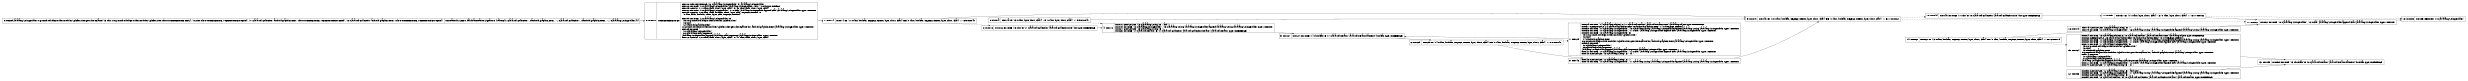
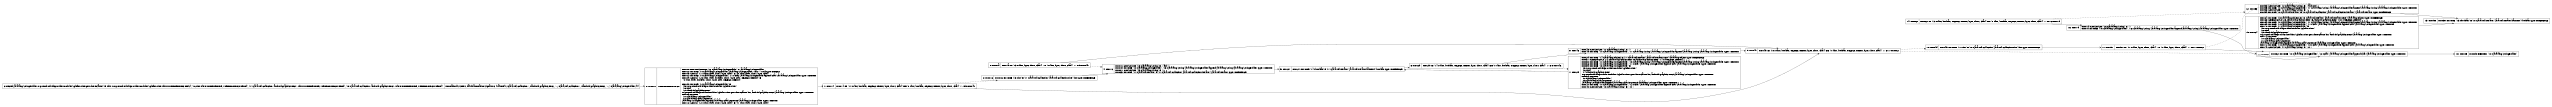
edge "11: 0x0051" -> "18: 0x0085": now "11: 0x0051" -> "12: 0x0053"
edge "14: 0x0062" -> "15: 0x0064": now "14: 0x0062" -> "12: 0x0053"
